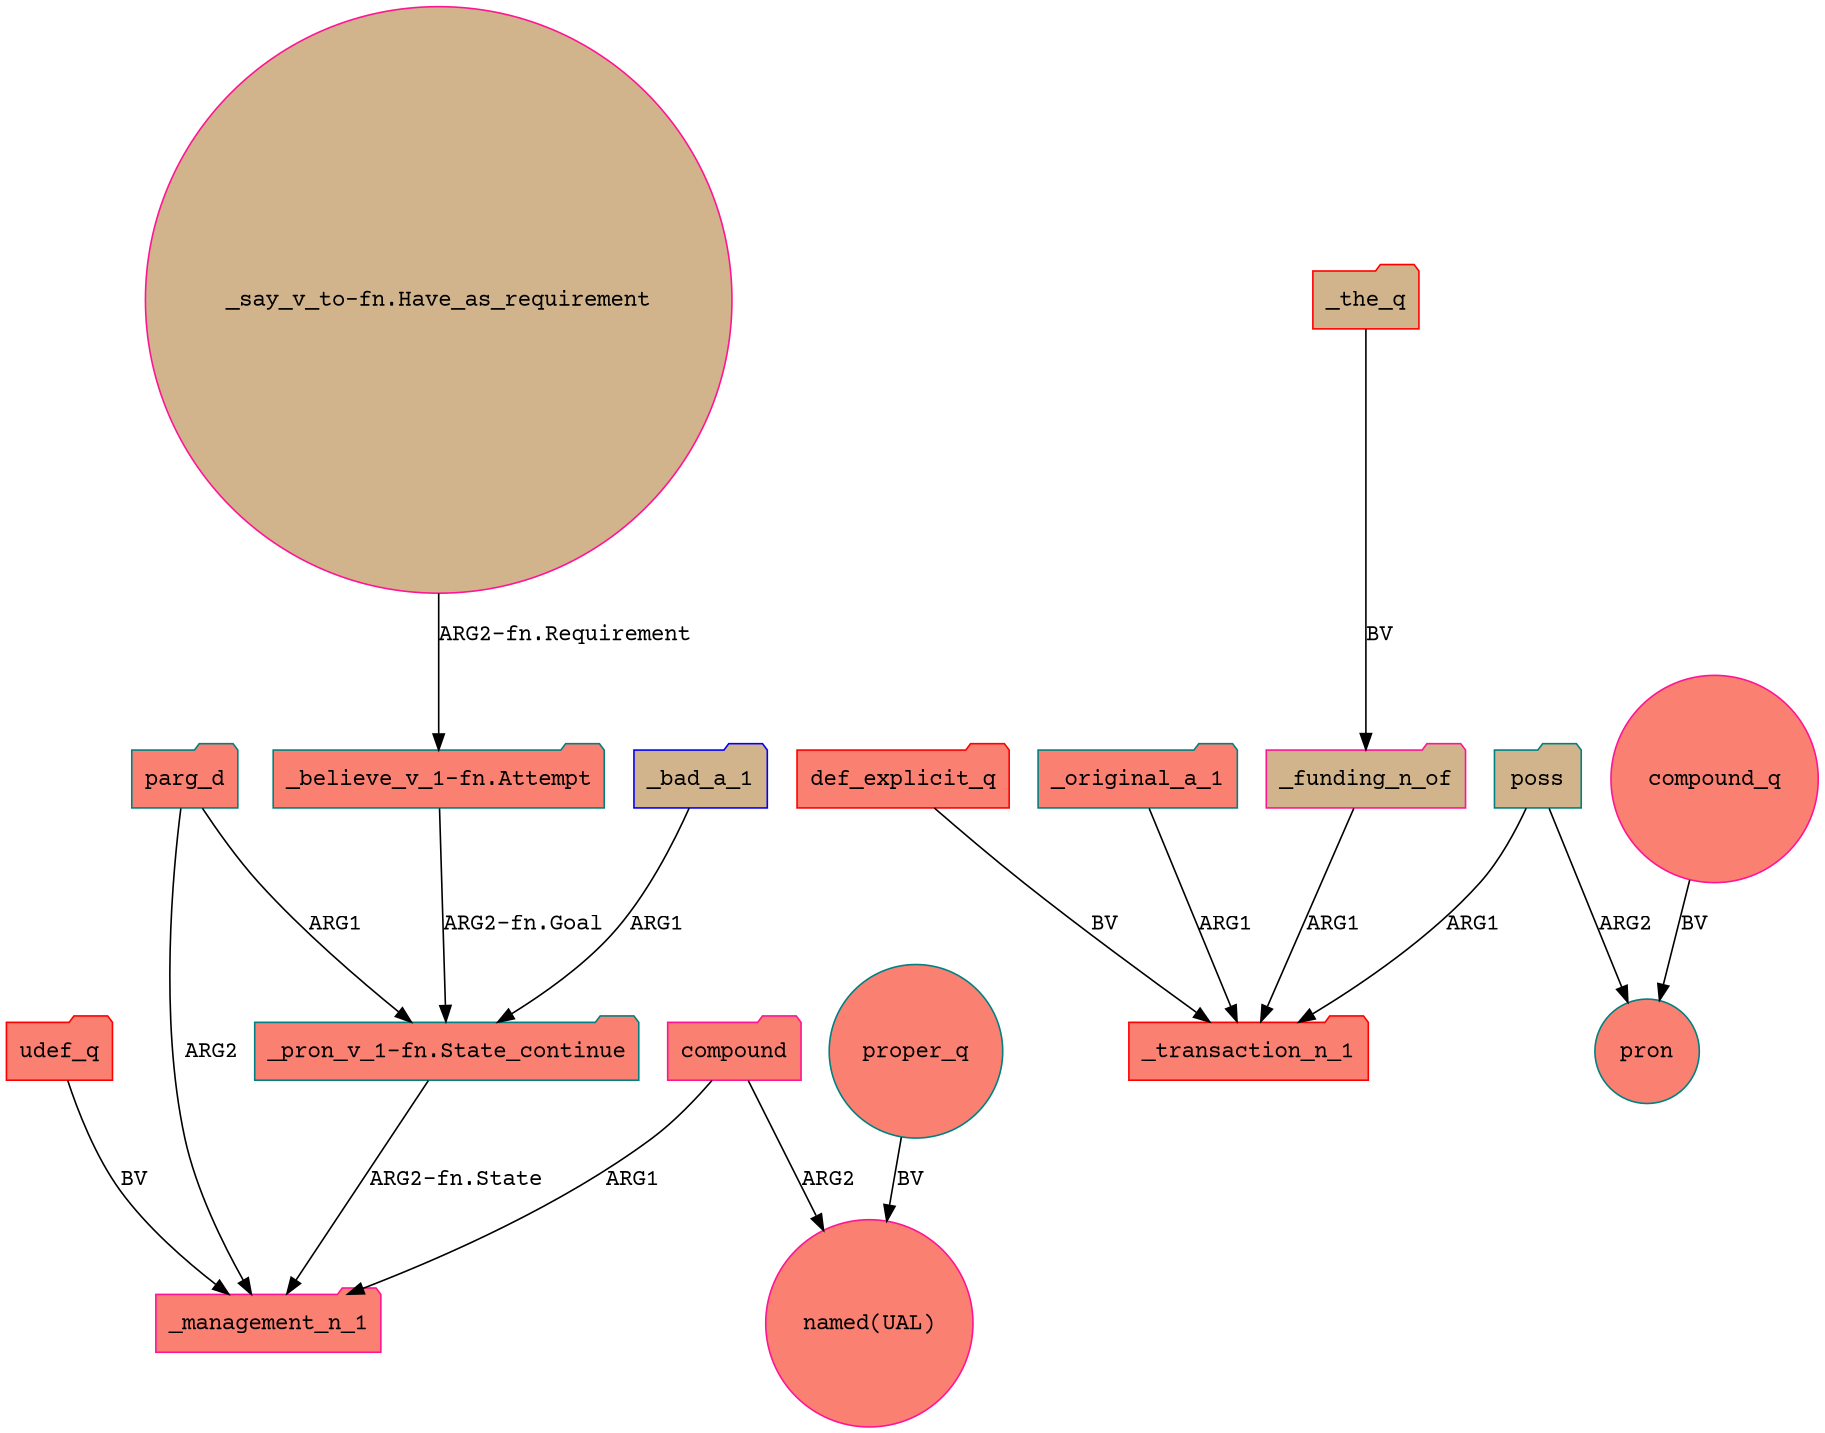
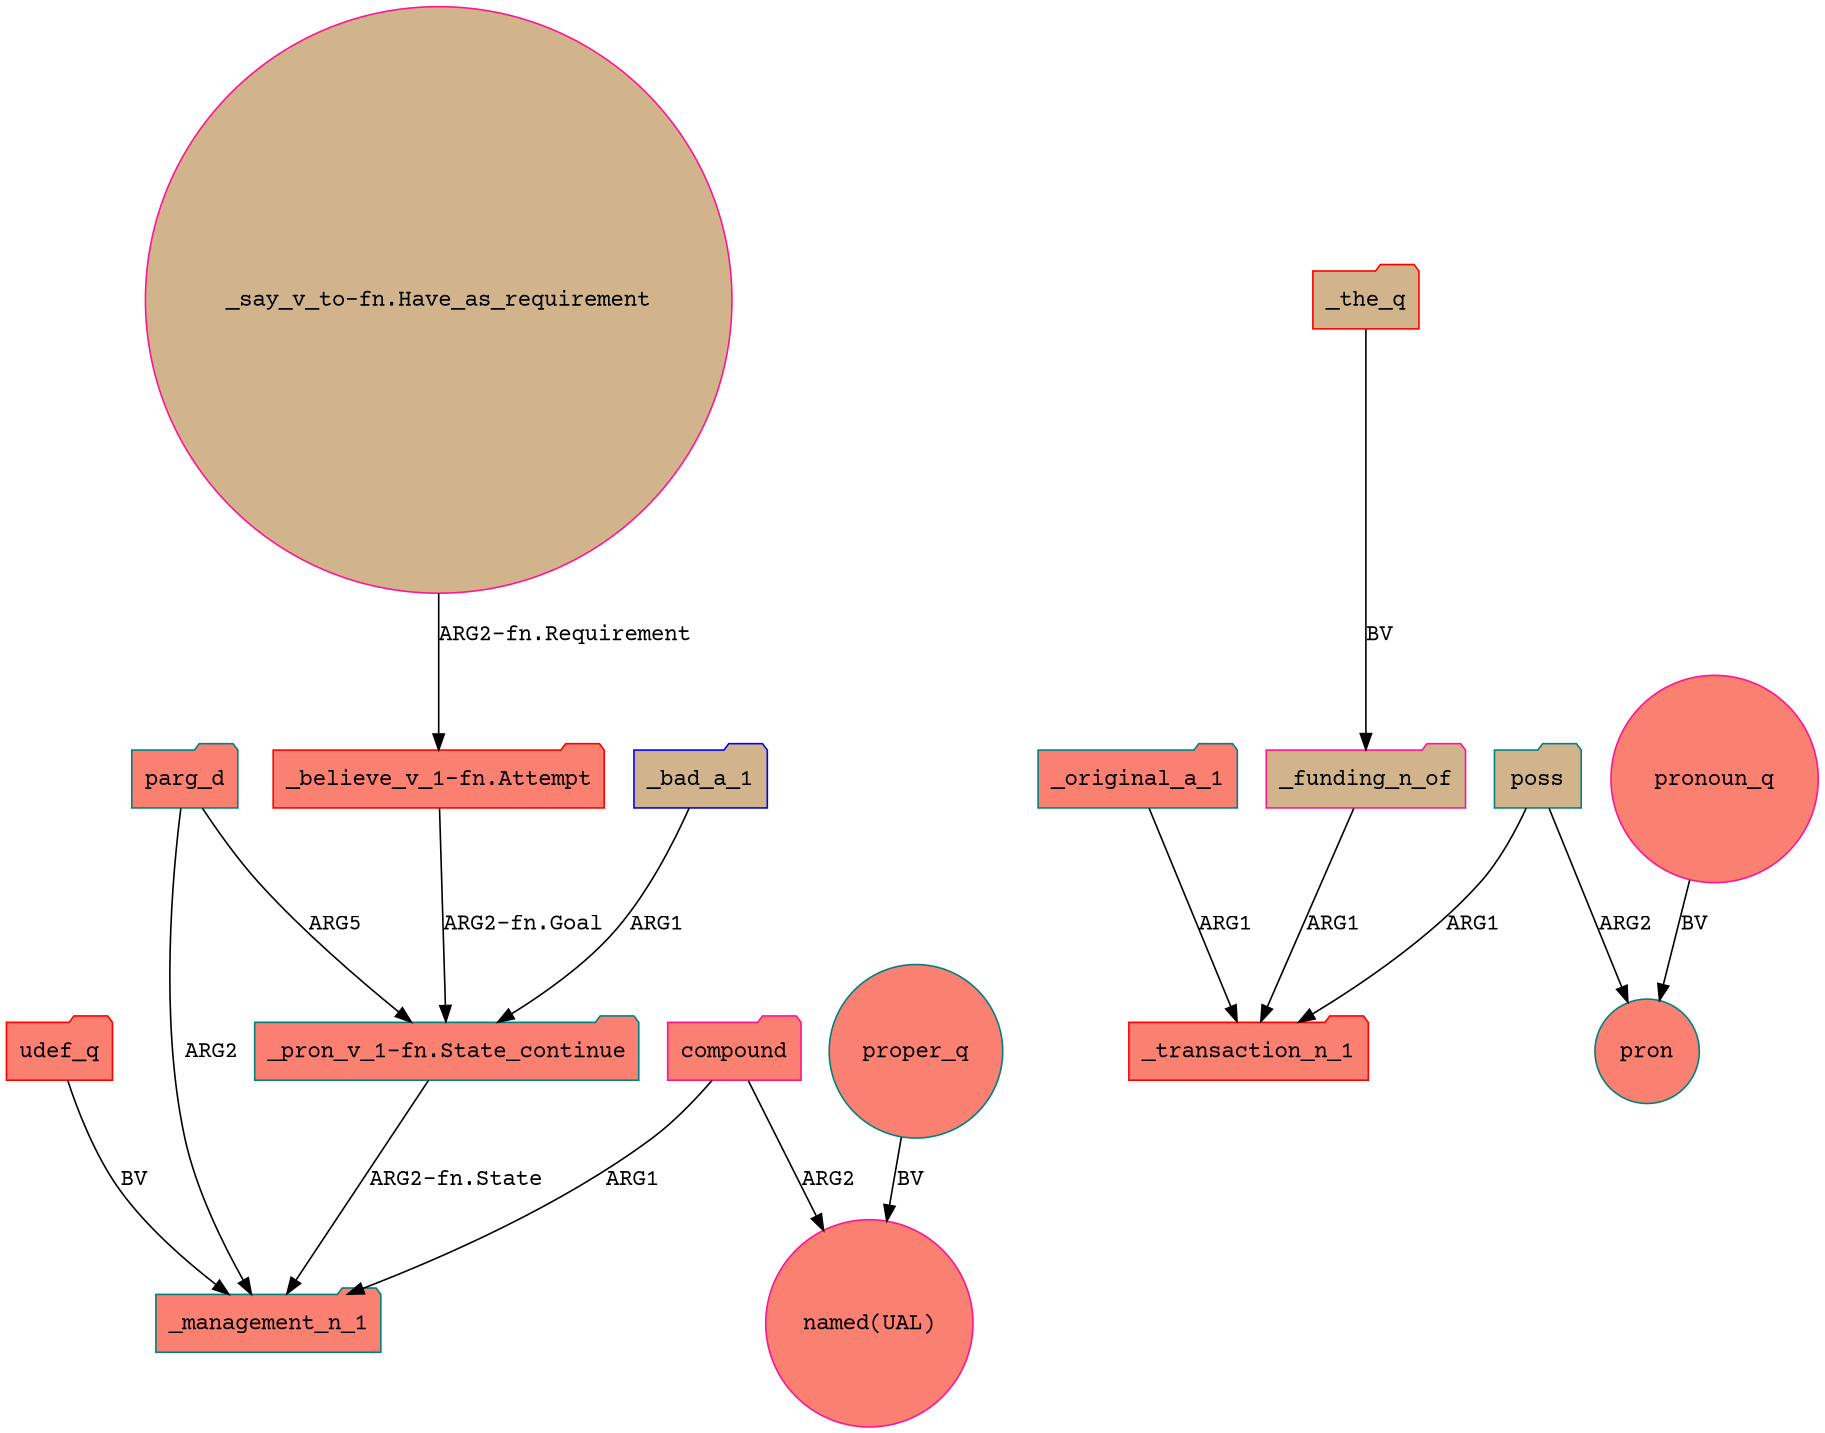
node "_believe_v_1-fn.Attempt": color teal -> red
node "def_explicit_q": removed
node "compound_q": label "compound_q" -> "pronoun_q"
edge "parg_d" -> "_pron_v_1-fn.State_continue": label "ARG1" -> "ARG5"
node "_management_n_1": color deeppink -> teal
